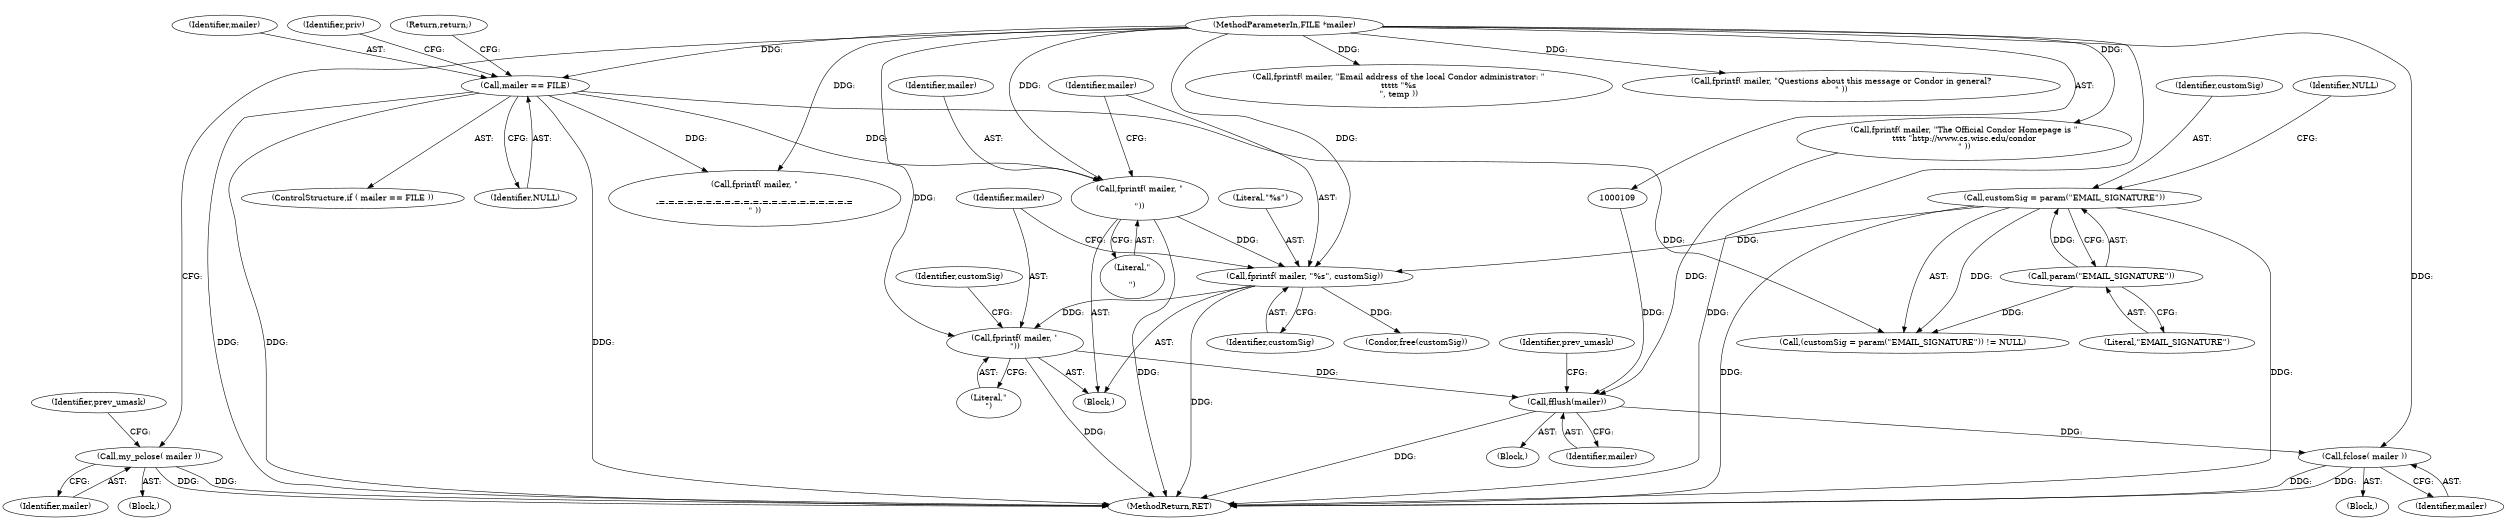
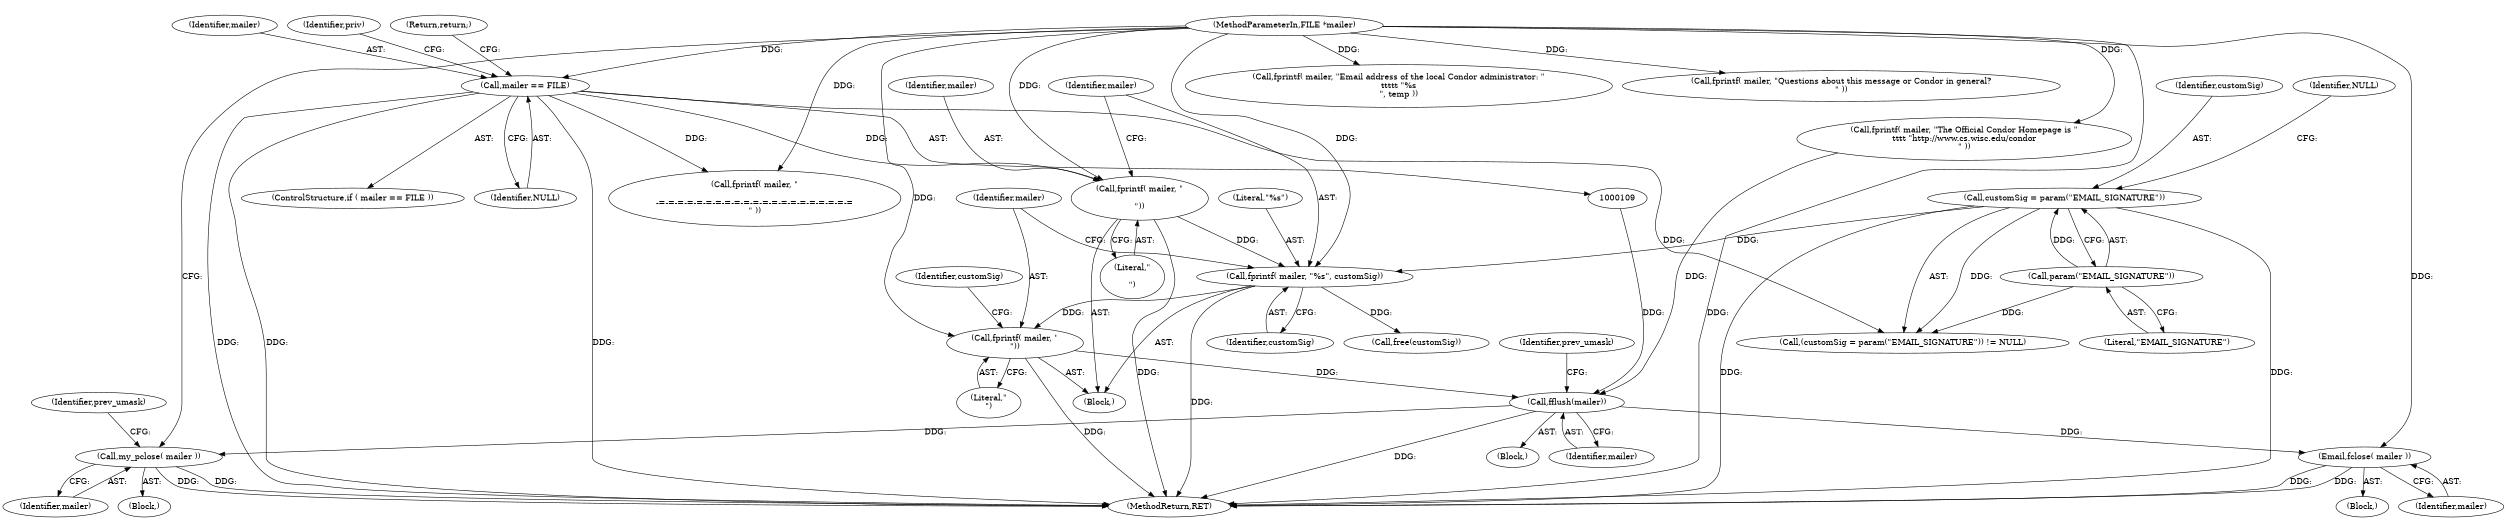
edge "(MethodParameterIn,FILE *mailer)" -> "1000109": now "(Call,mailer == FILE)" -> "1000109"
node "(Condor,free(customSig))": label "(Condor,free(customSig))" -> "(Call,free(customSig))"
edge "(Call,fflush(mailer))" -> "(Call,my_pclose( mailer ))": added, label "DDG:"
node "(Call,fclose( mailer ))": label "(Call,fclose( mailer ))" -> "(Email,fclose( mailer ))"
